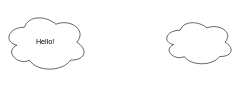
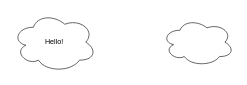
node "Hello!": moved (45, 42) -> (54, 42)
